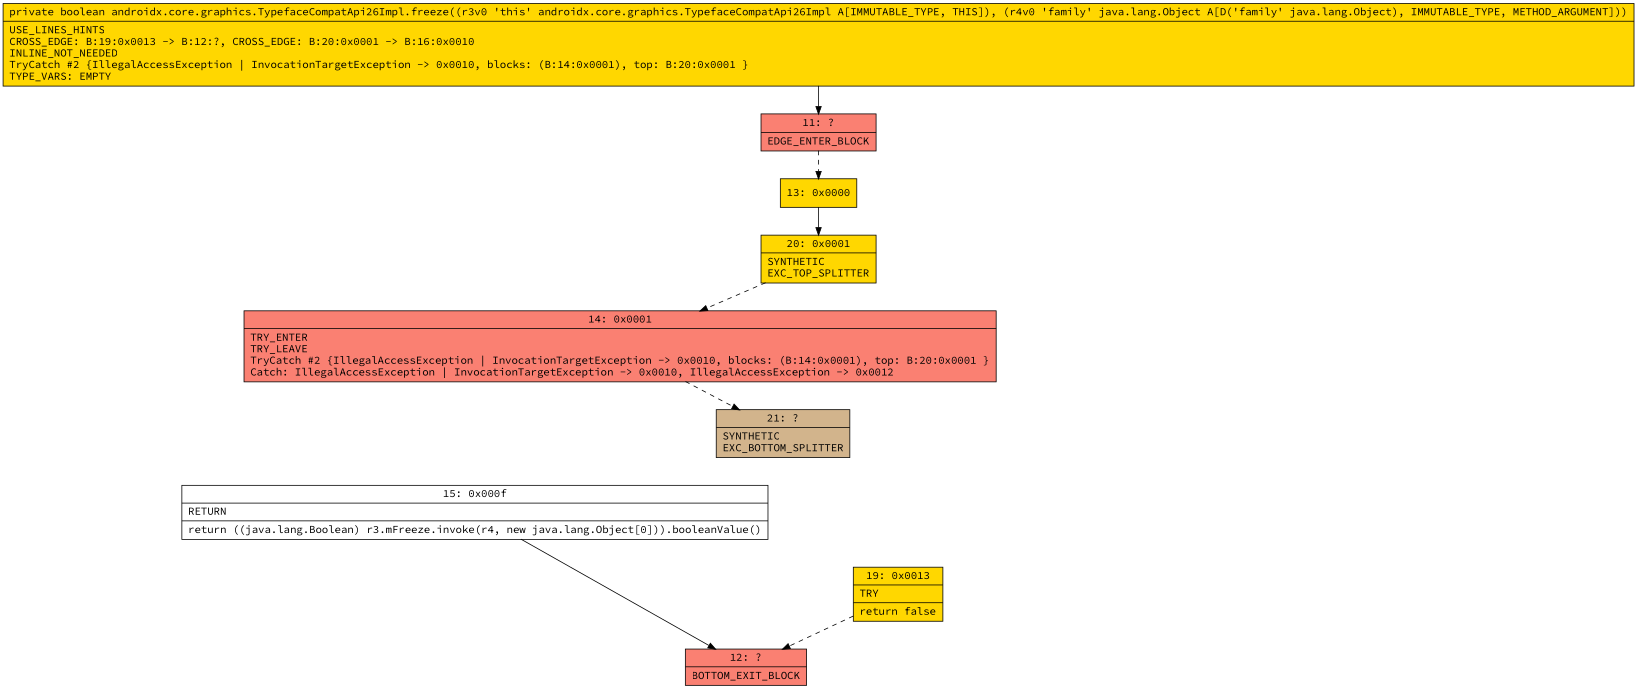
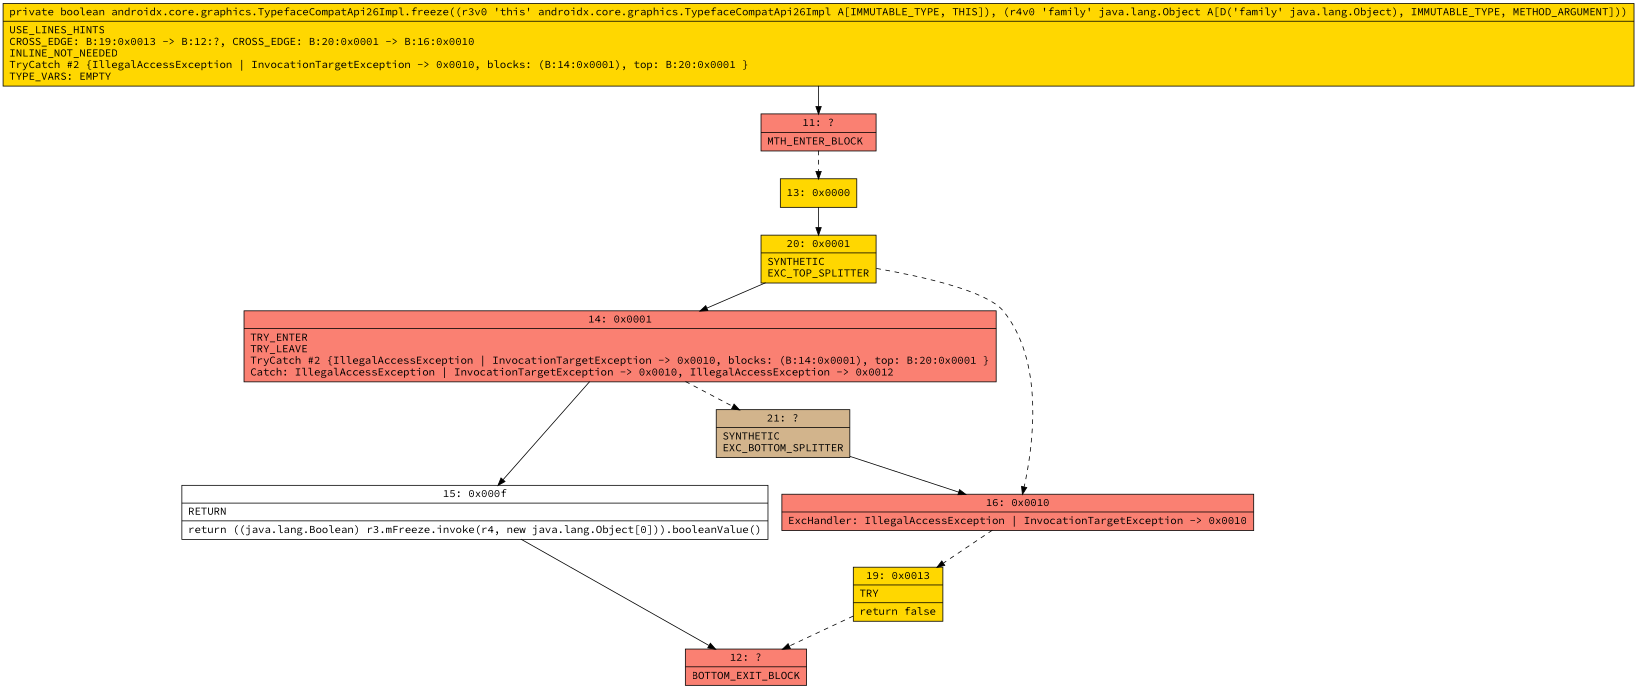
node "11: ?": text "EDGE_ENTER_BLOCK" -> "MTH_ENTER_BLOCK"
edge "20: 0x0001" -> "14: 0x0001": style dashed -> solid
edge "14: 0x0001" -> "15: 0x000f": added
node "16: 0x0010": added
